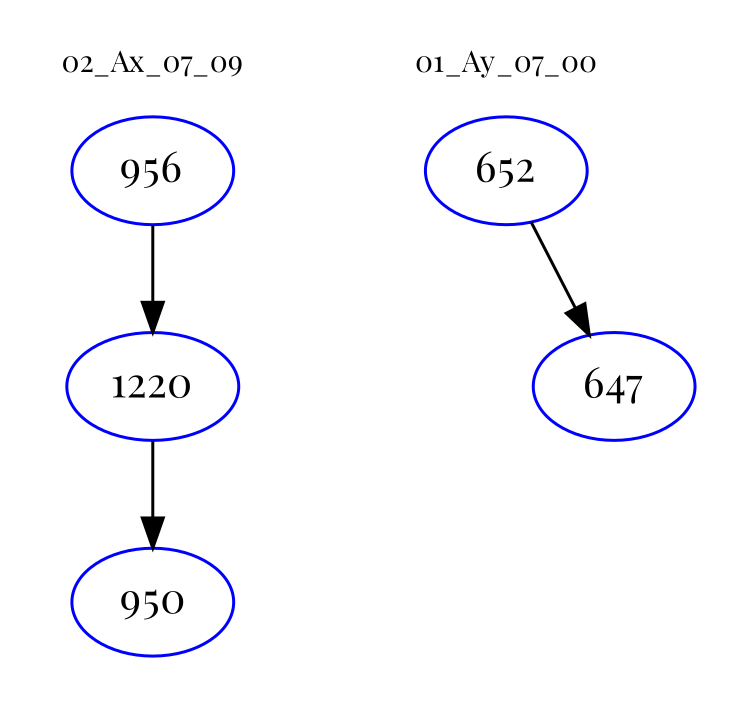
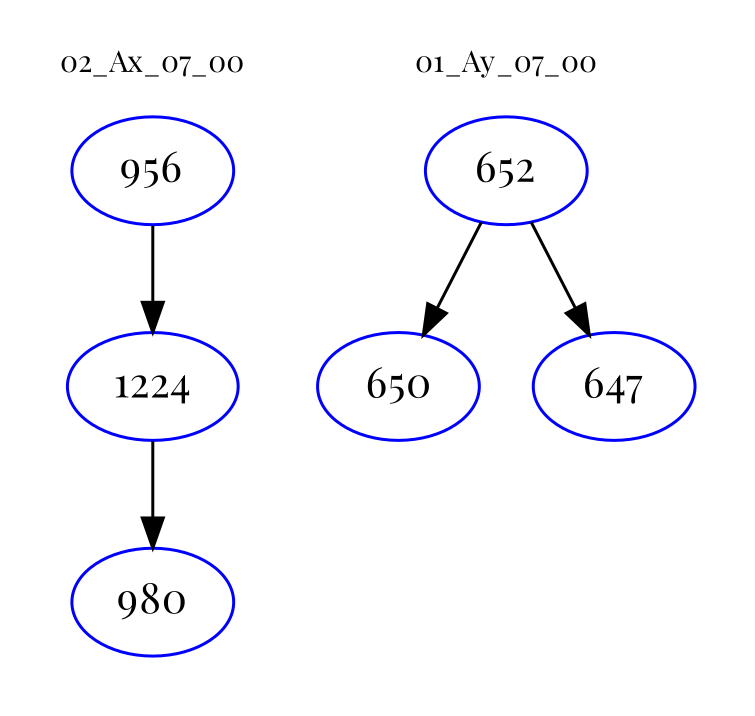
cluster "02_Ax_07_09": label "02_Ax_07_09" -> "02_Ax_07_00"
node "1220": label "1220" -> "1224"
node "650": added
node "950": label "950" -> "980"
